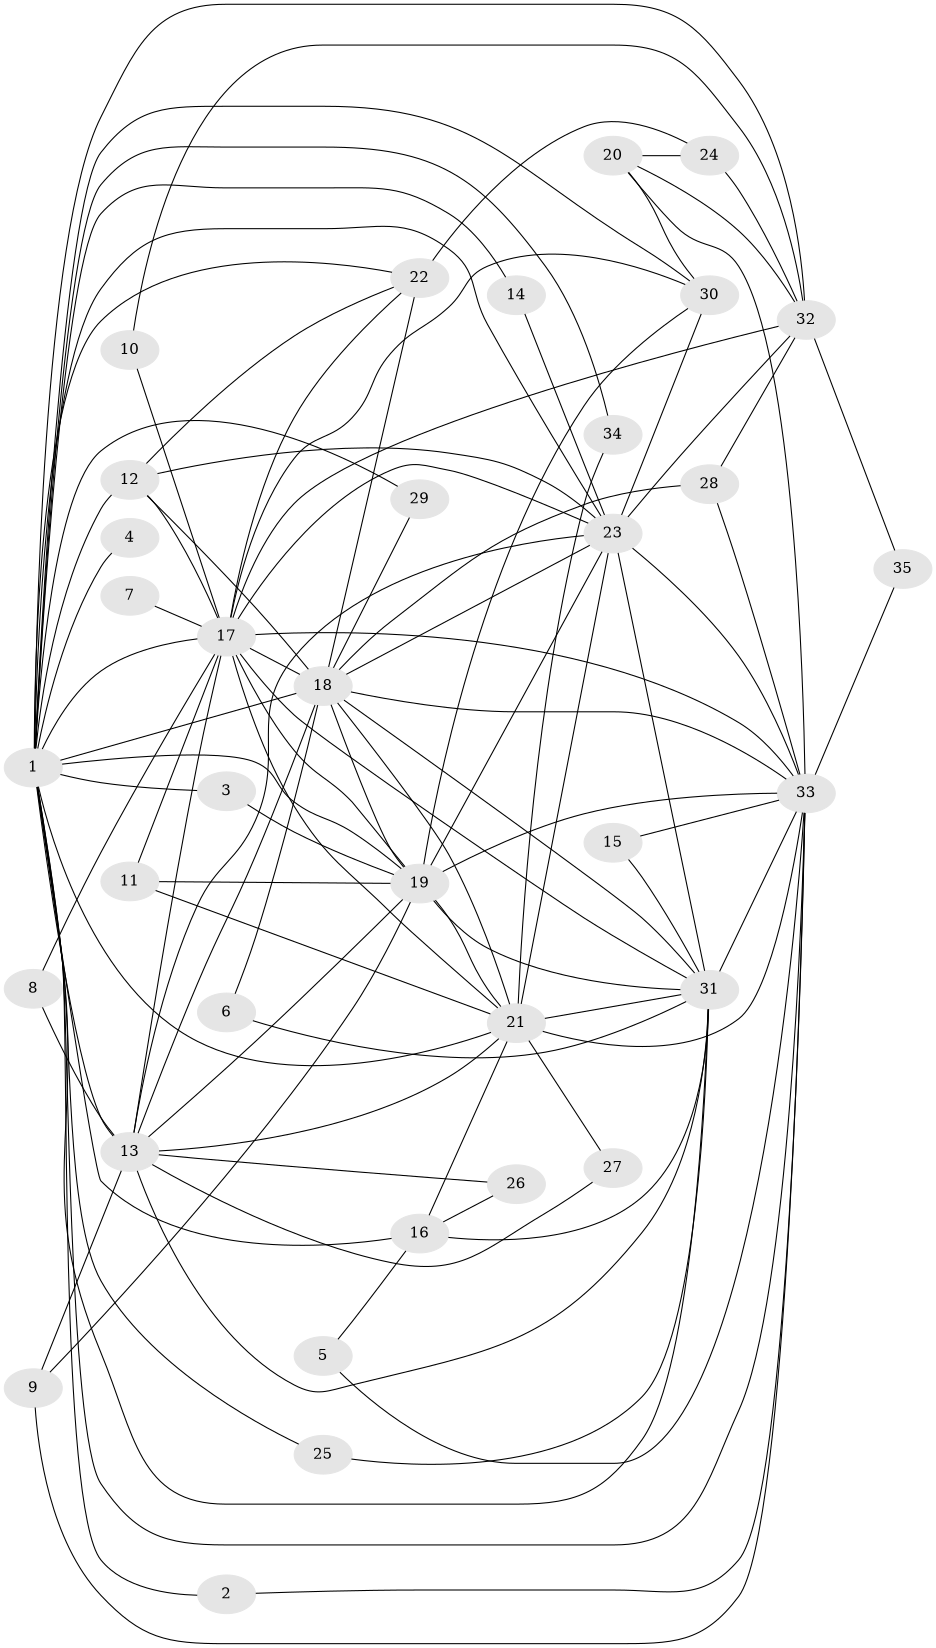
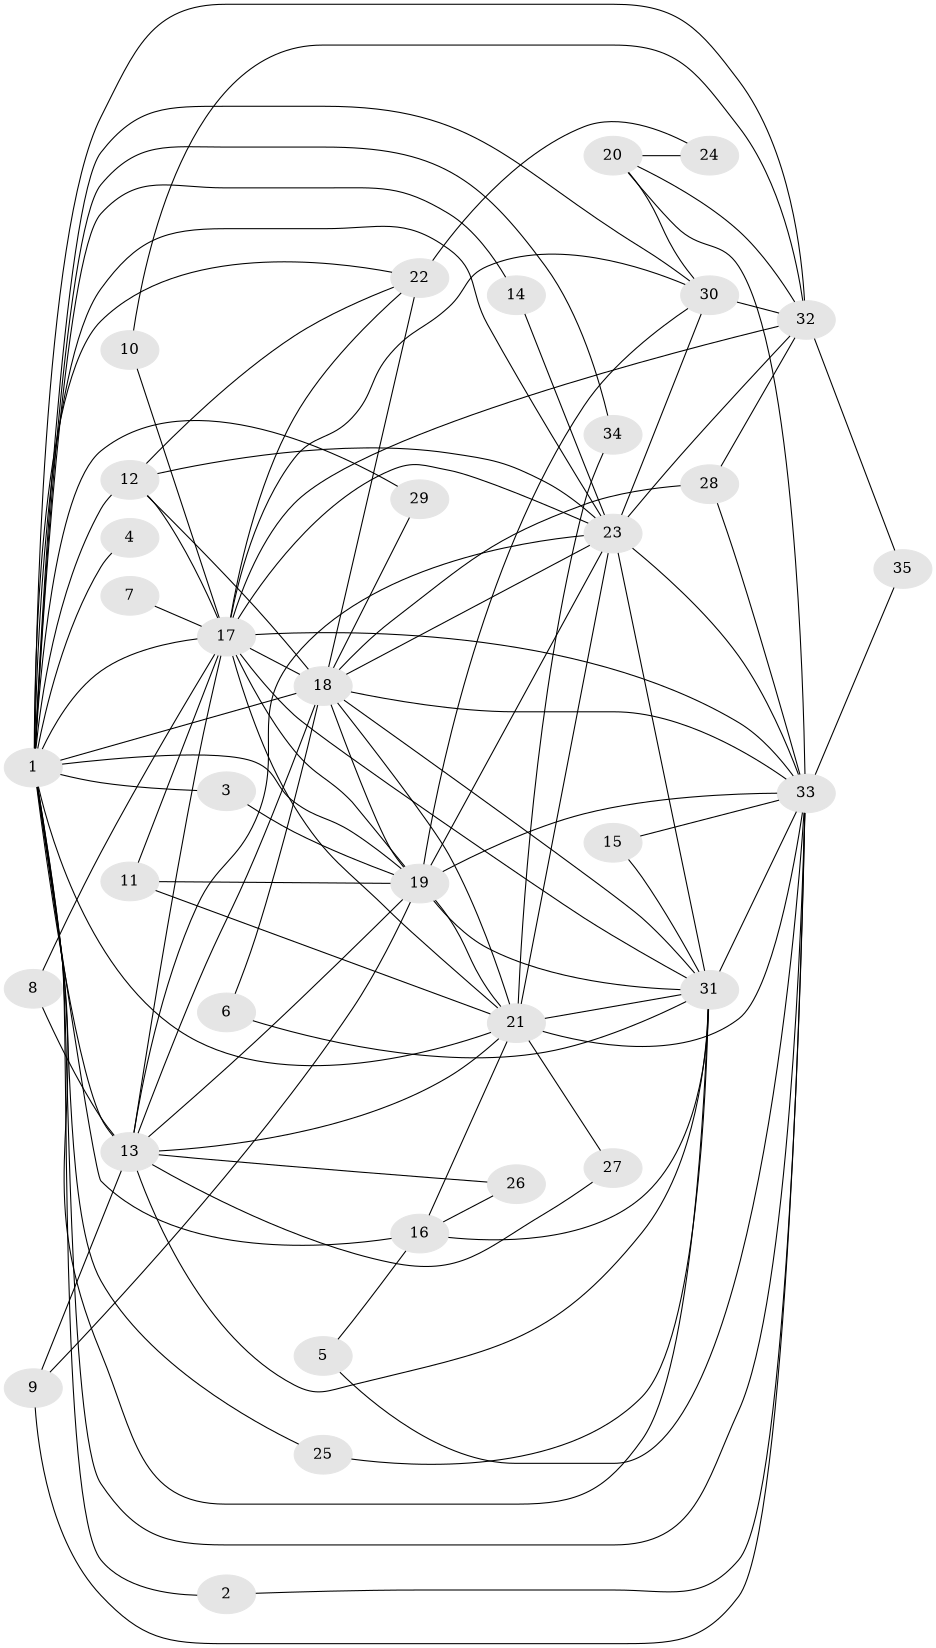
edge "24" -- "32": now "30" -- "32"
